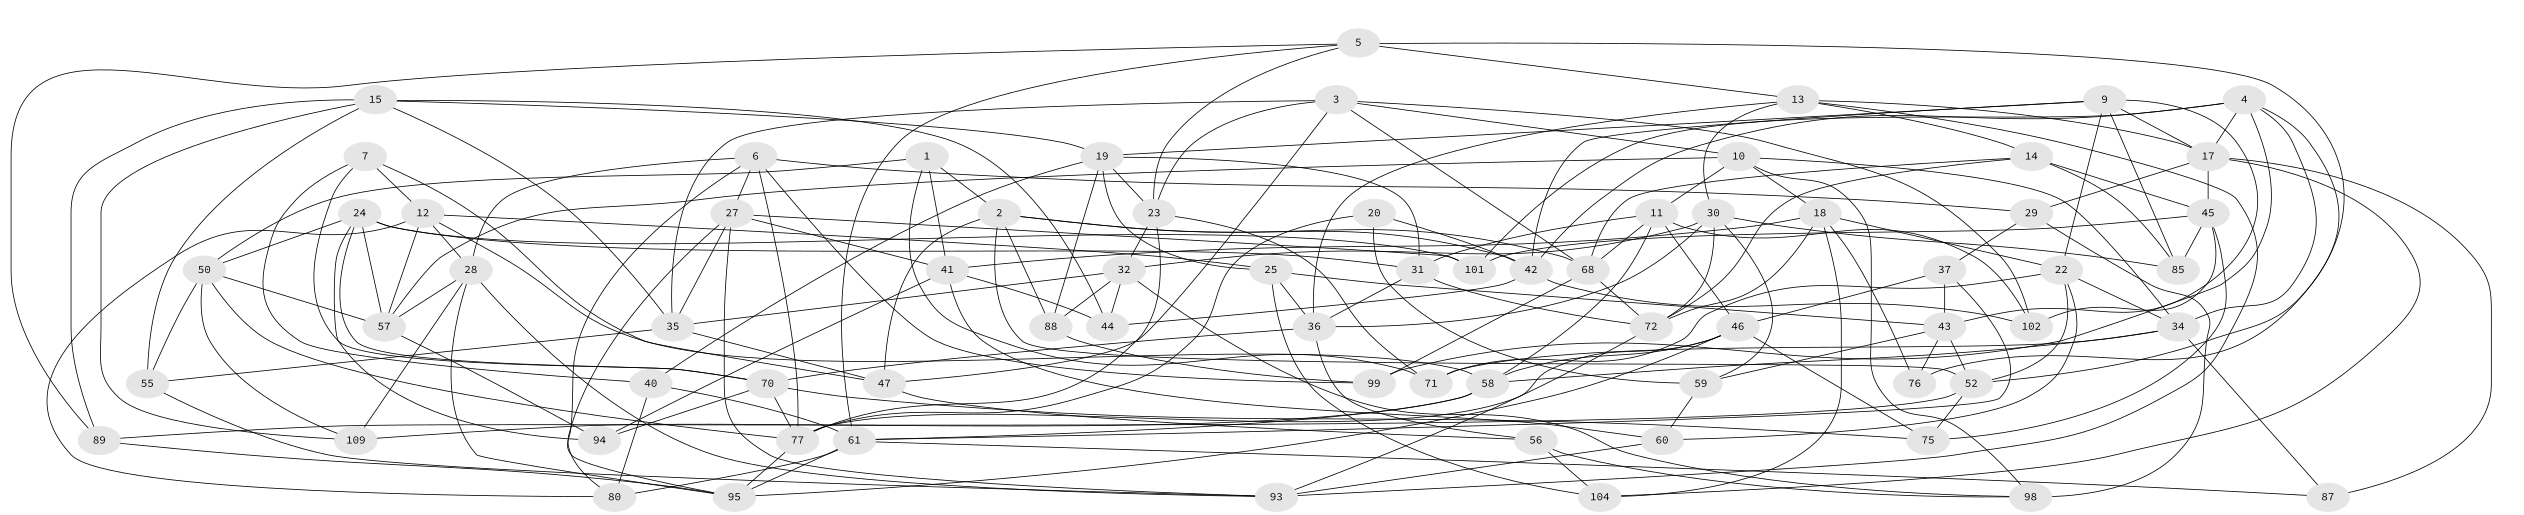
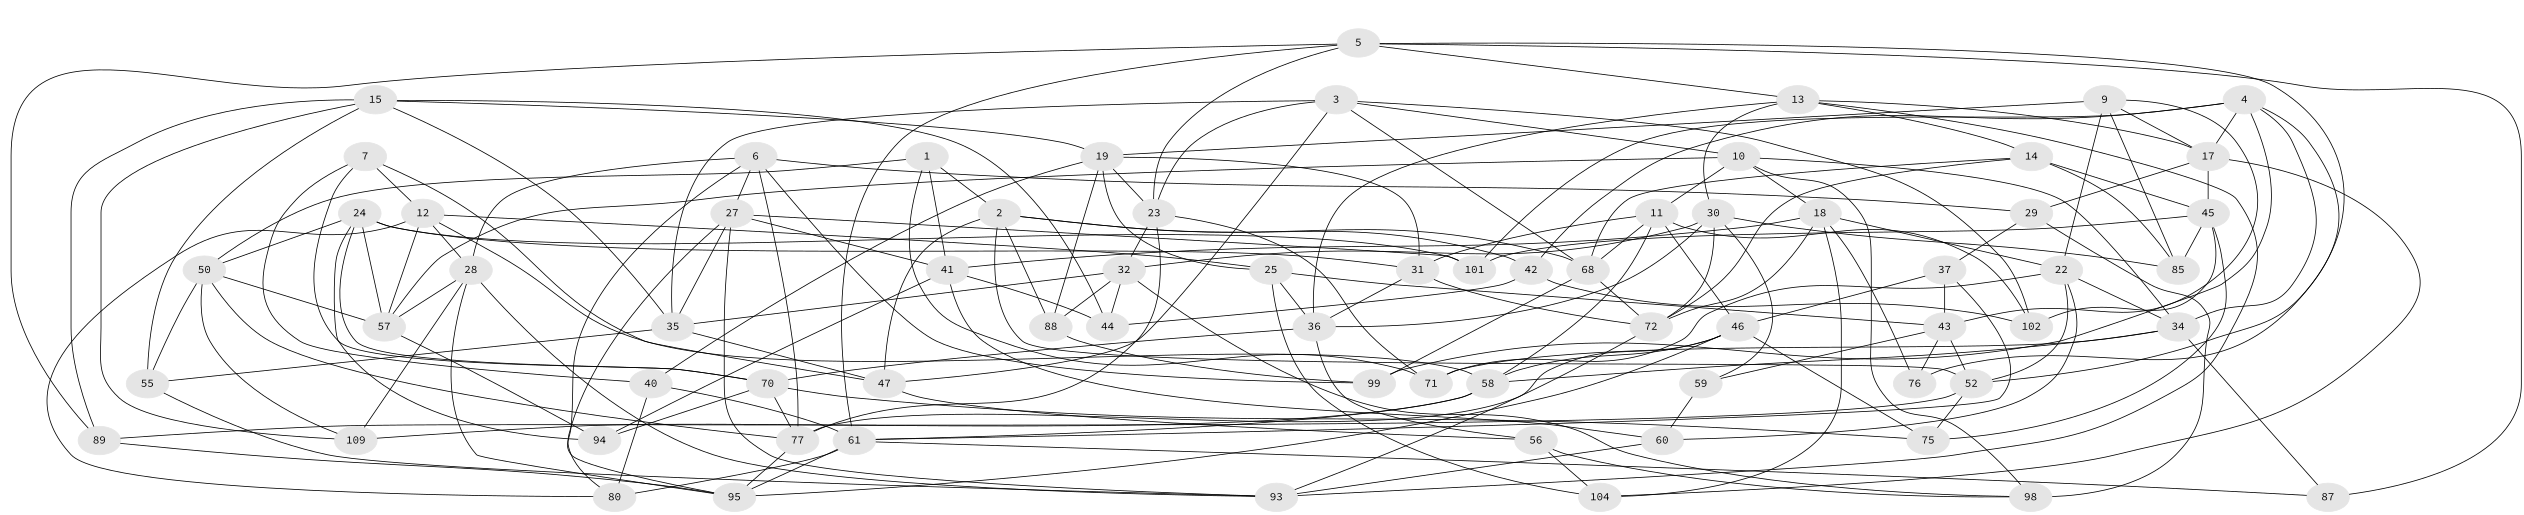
edge "9" -- "42": removed
node "20": removed
edge "17" -- "87": now "5" -- "87"
